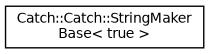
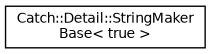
node "Catch::Catch::StringMaker Base< true >": label "Catch::Catch::StringMaker Base< true >" -> "Catch::Detail::StringMaker Base< true >"
